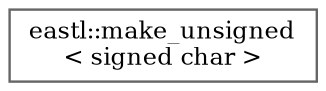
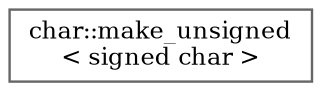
node "eastl::make_unsigned < signed char >": label "eastl::make_unsigned < signed char >" -> "char::make_unsigned < signed char >"
